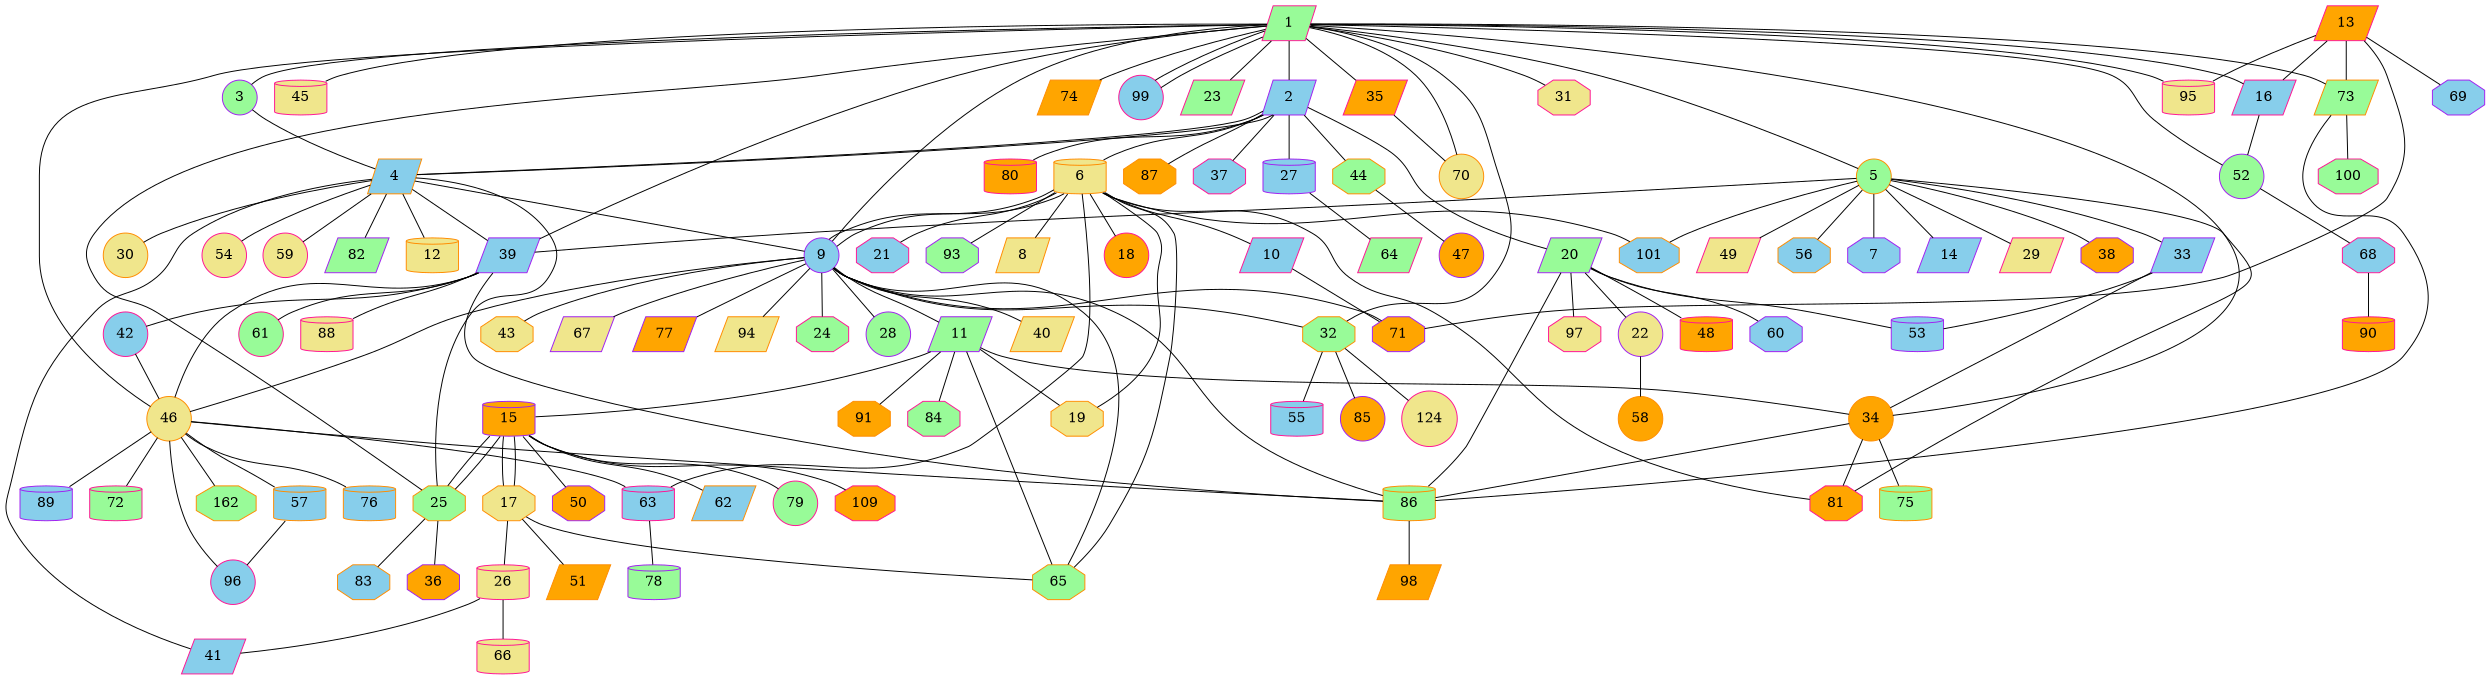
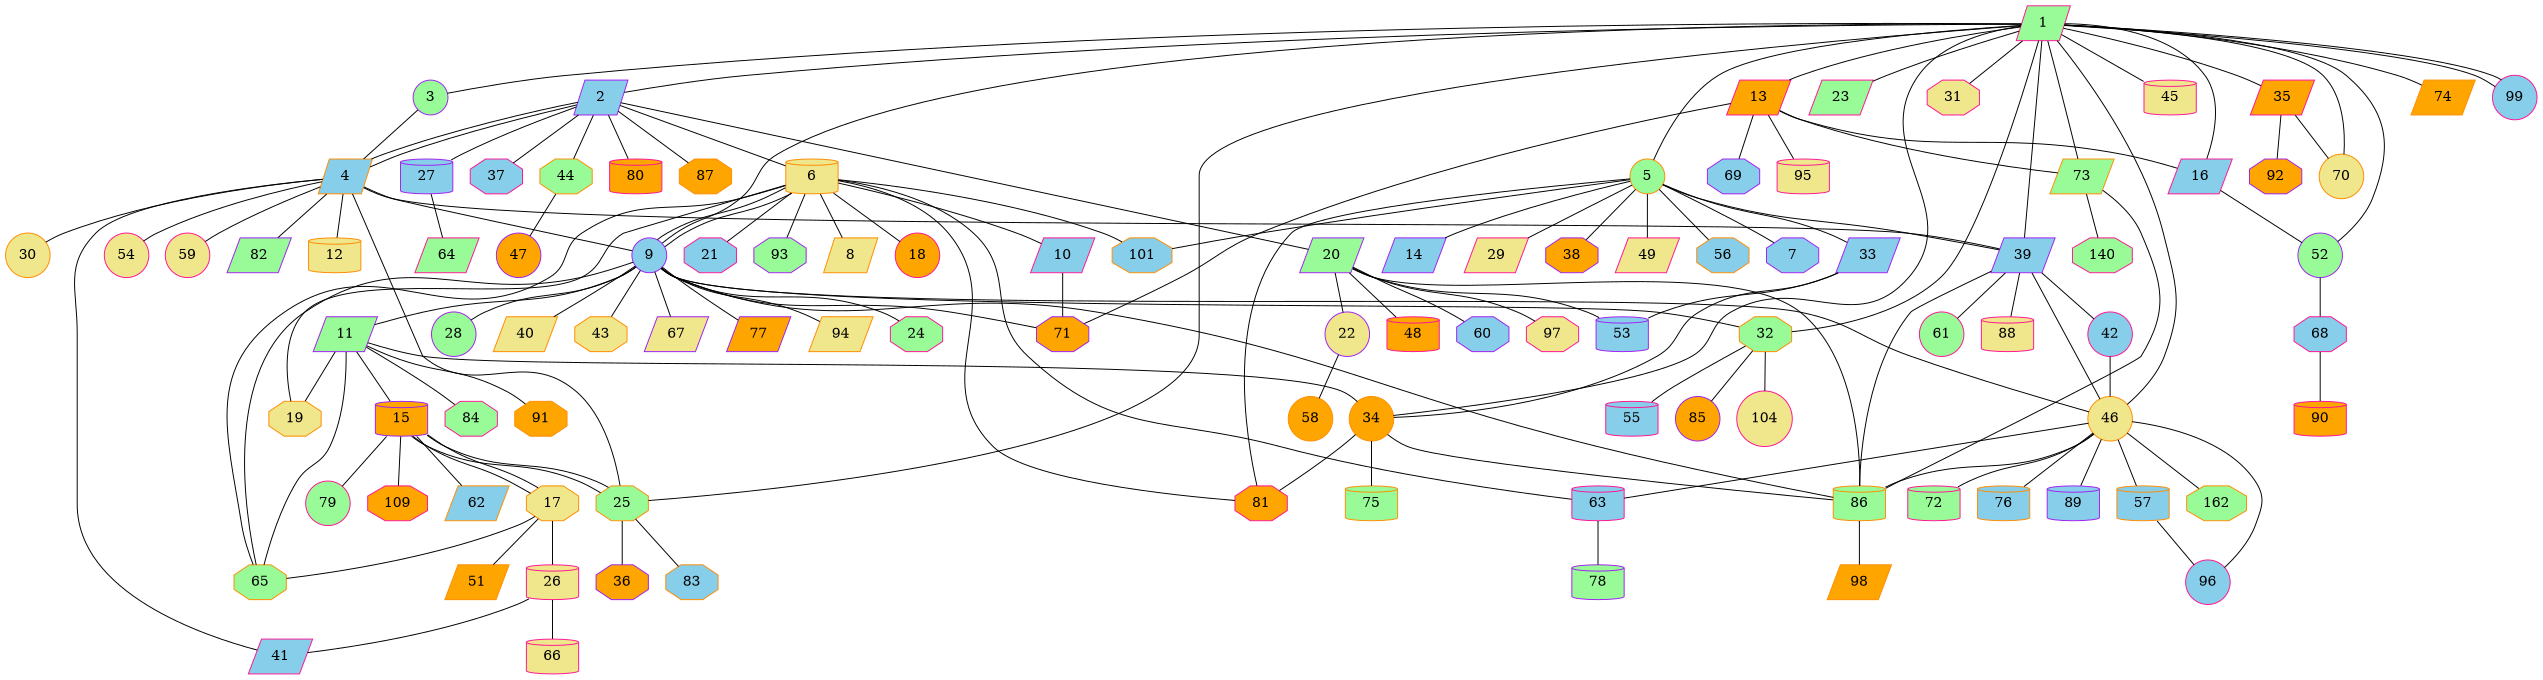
edge "1" -- "95": now "1" -- "13"
node "92": added
node "100": label "100" -> "140"
node "124": label "124" -> "104"
node "50": removed
